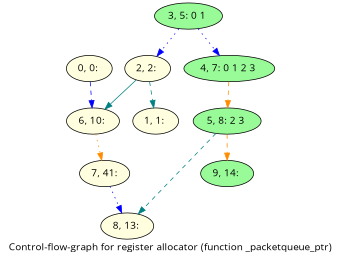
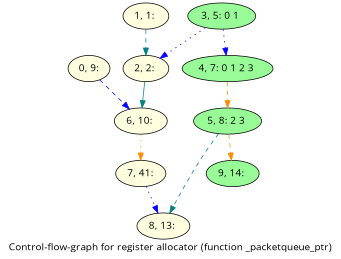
node "0, 0:": label "0, 0:" -> "0, 9:"
edge "2, 2:" -> "1, 1:": reversed
